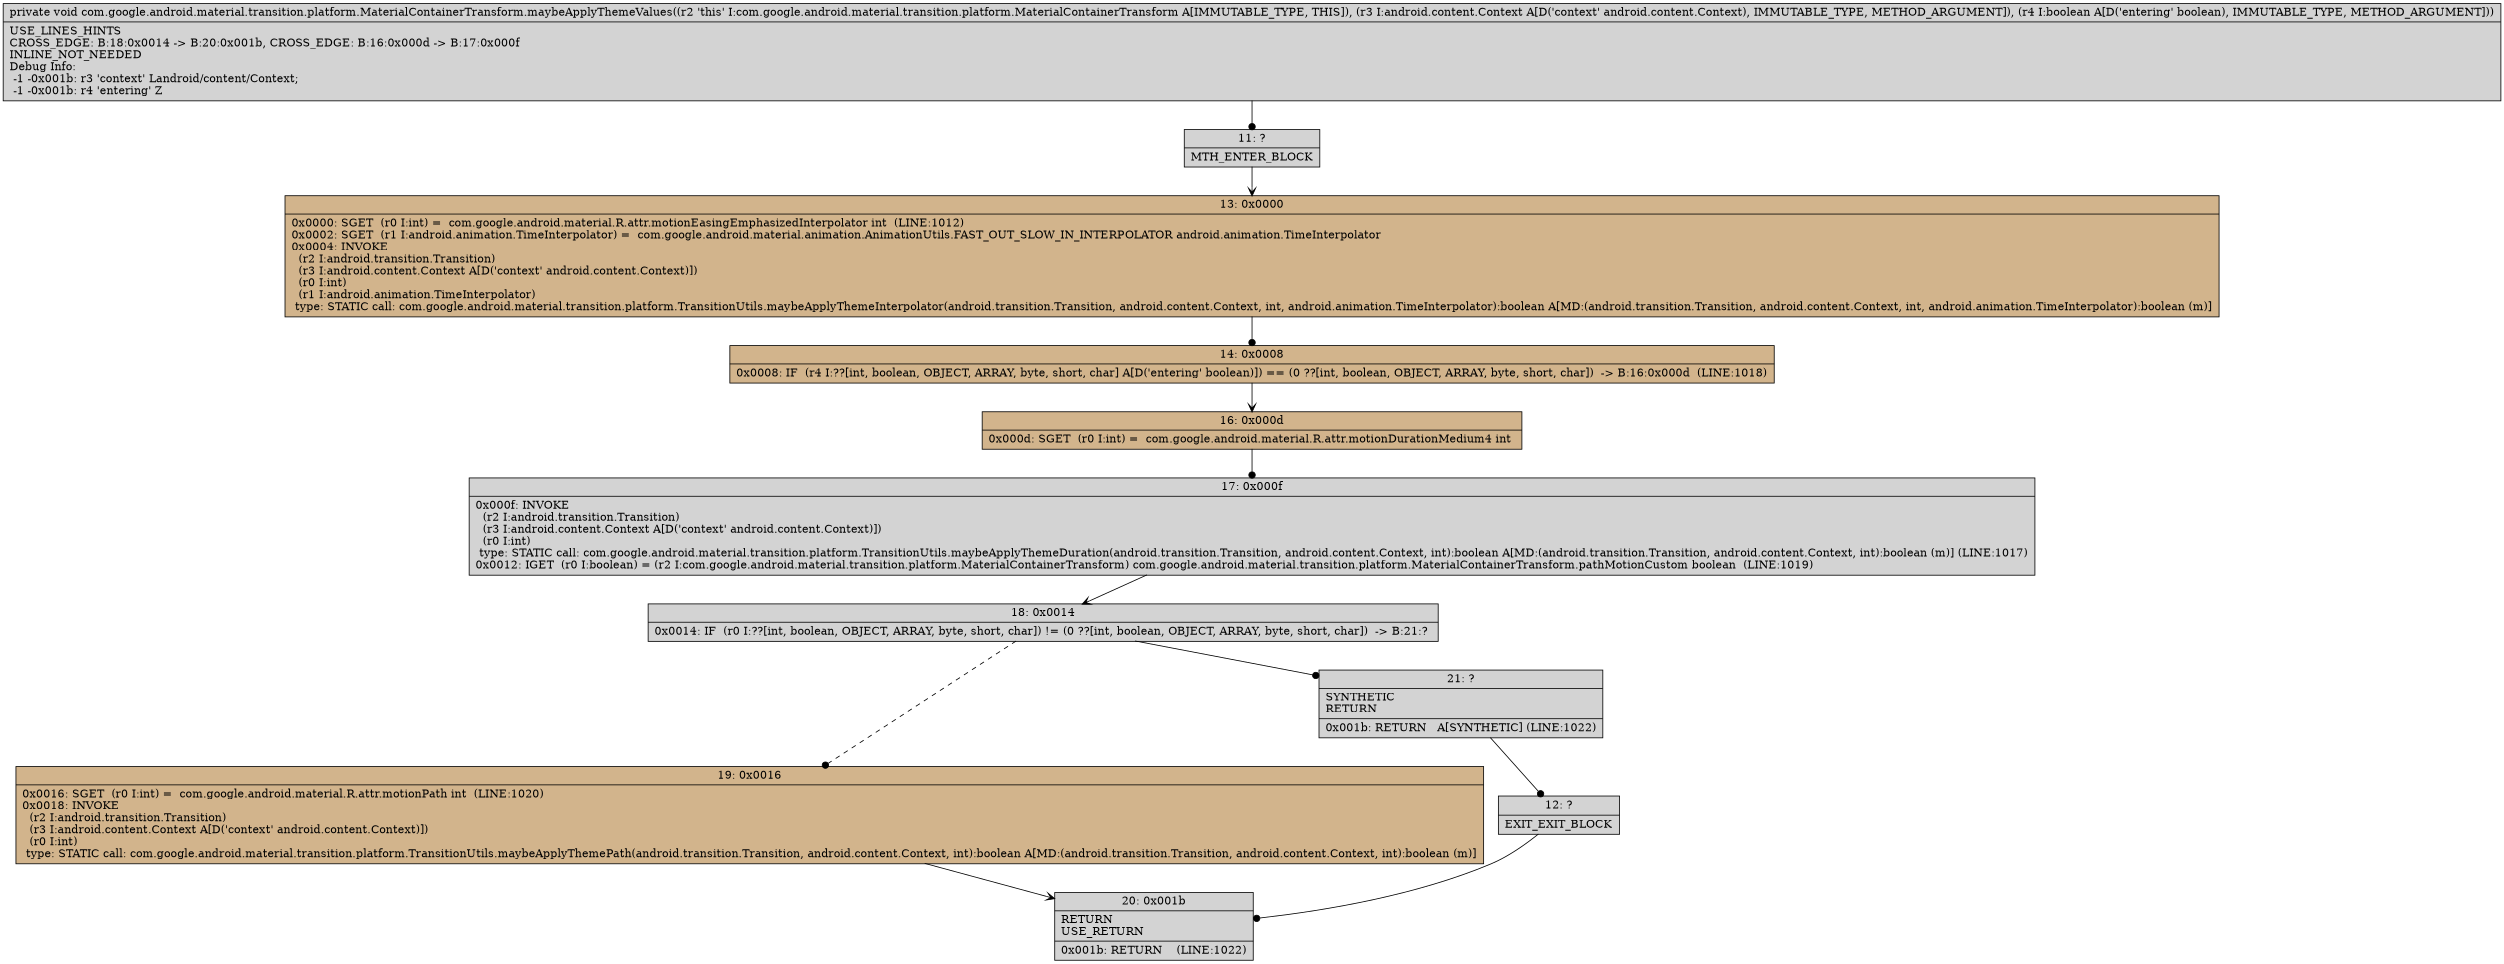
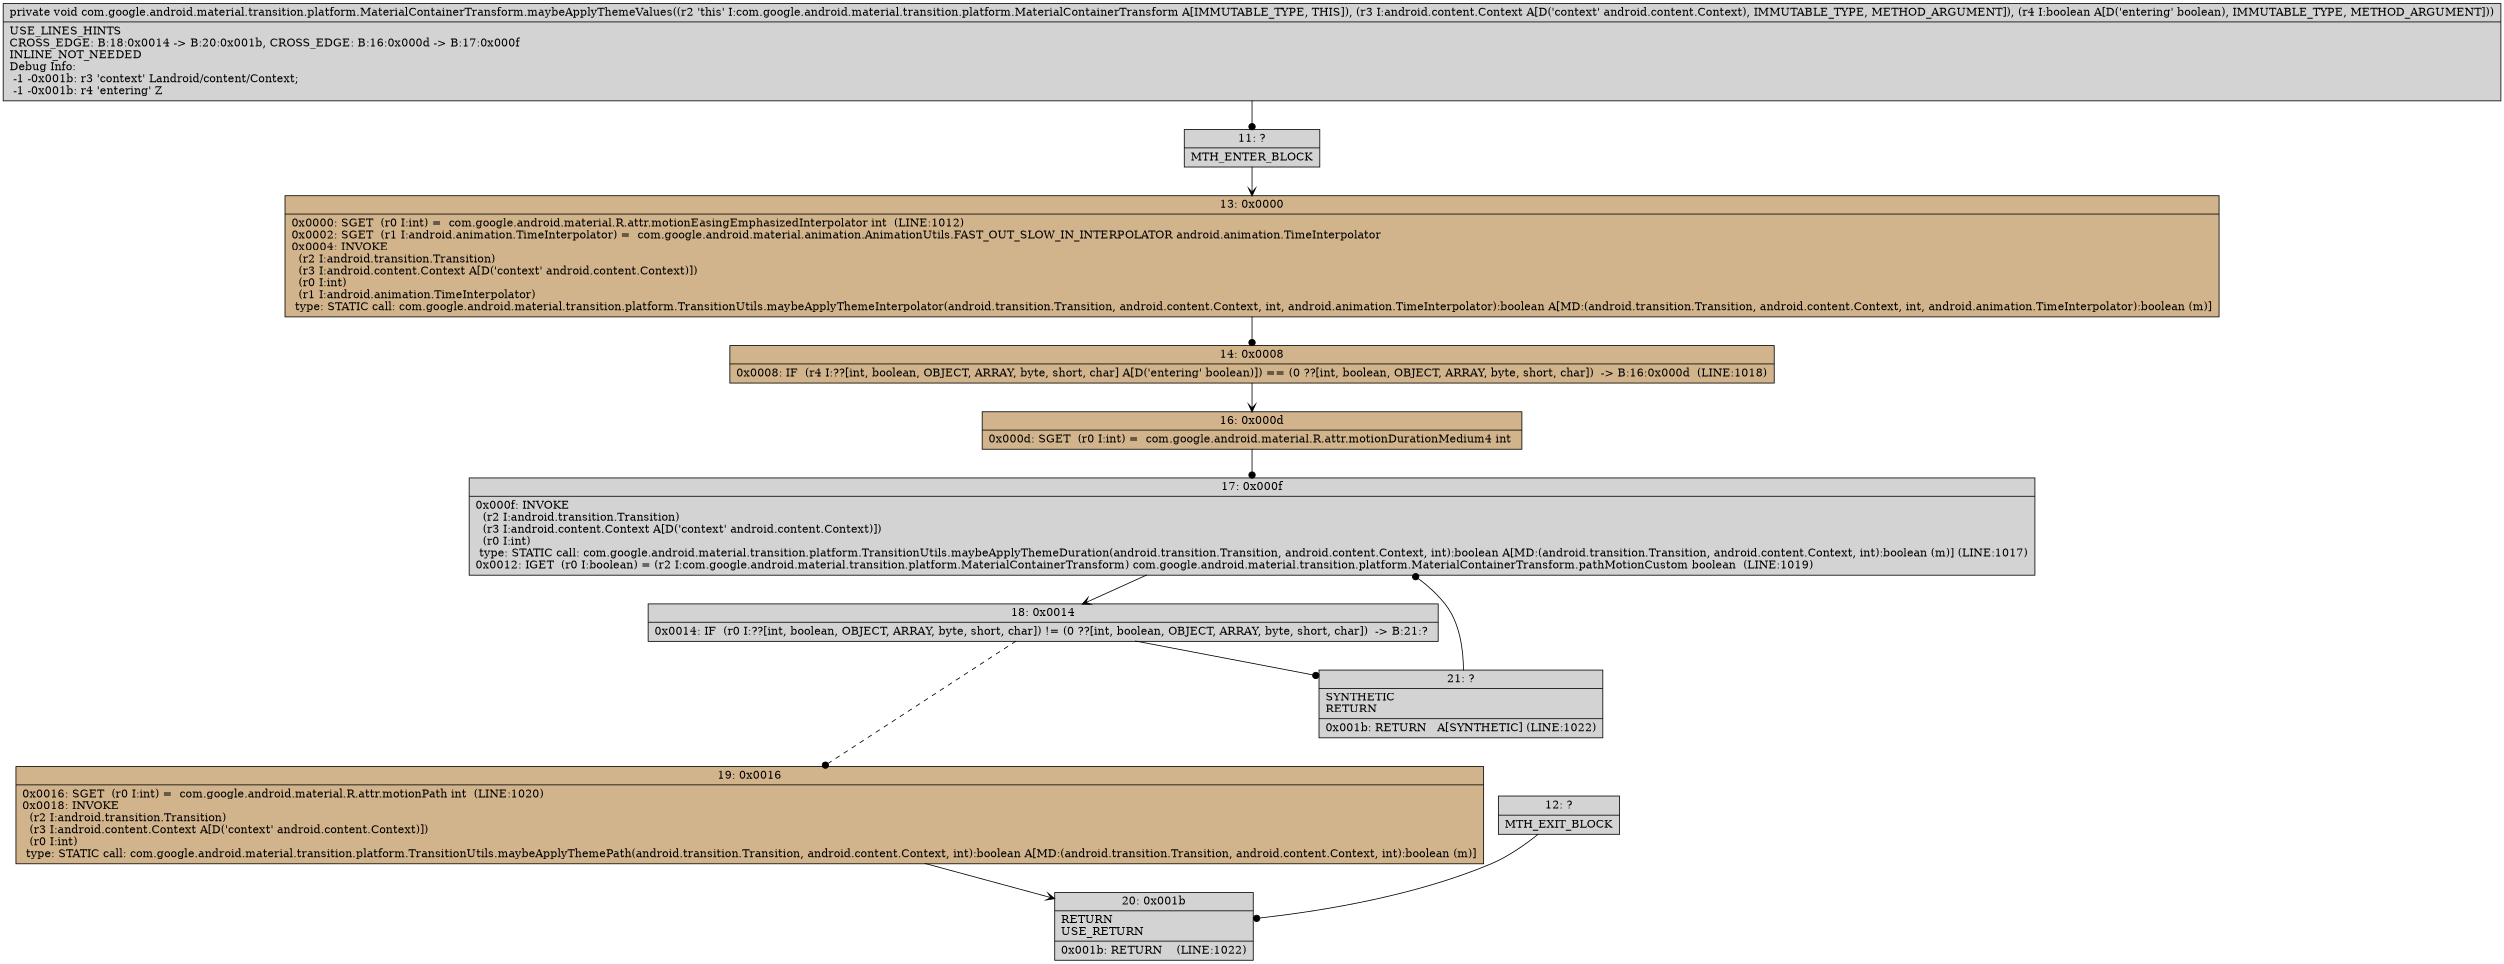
edge "21: ?" -> "12: ?": now "21: ?" -> "17: 0x000f"
node "12: ?": text "EXIT_EXIT_BLOCK" -> "MTH_EXIT_BLOCK"
